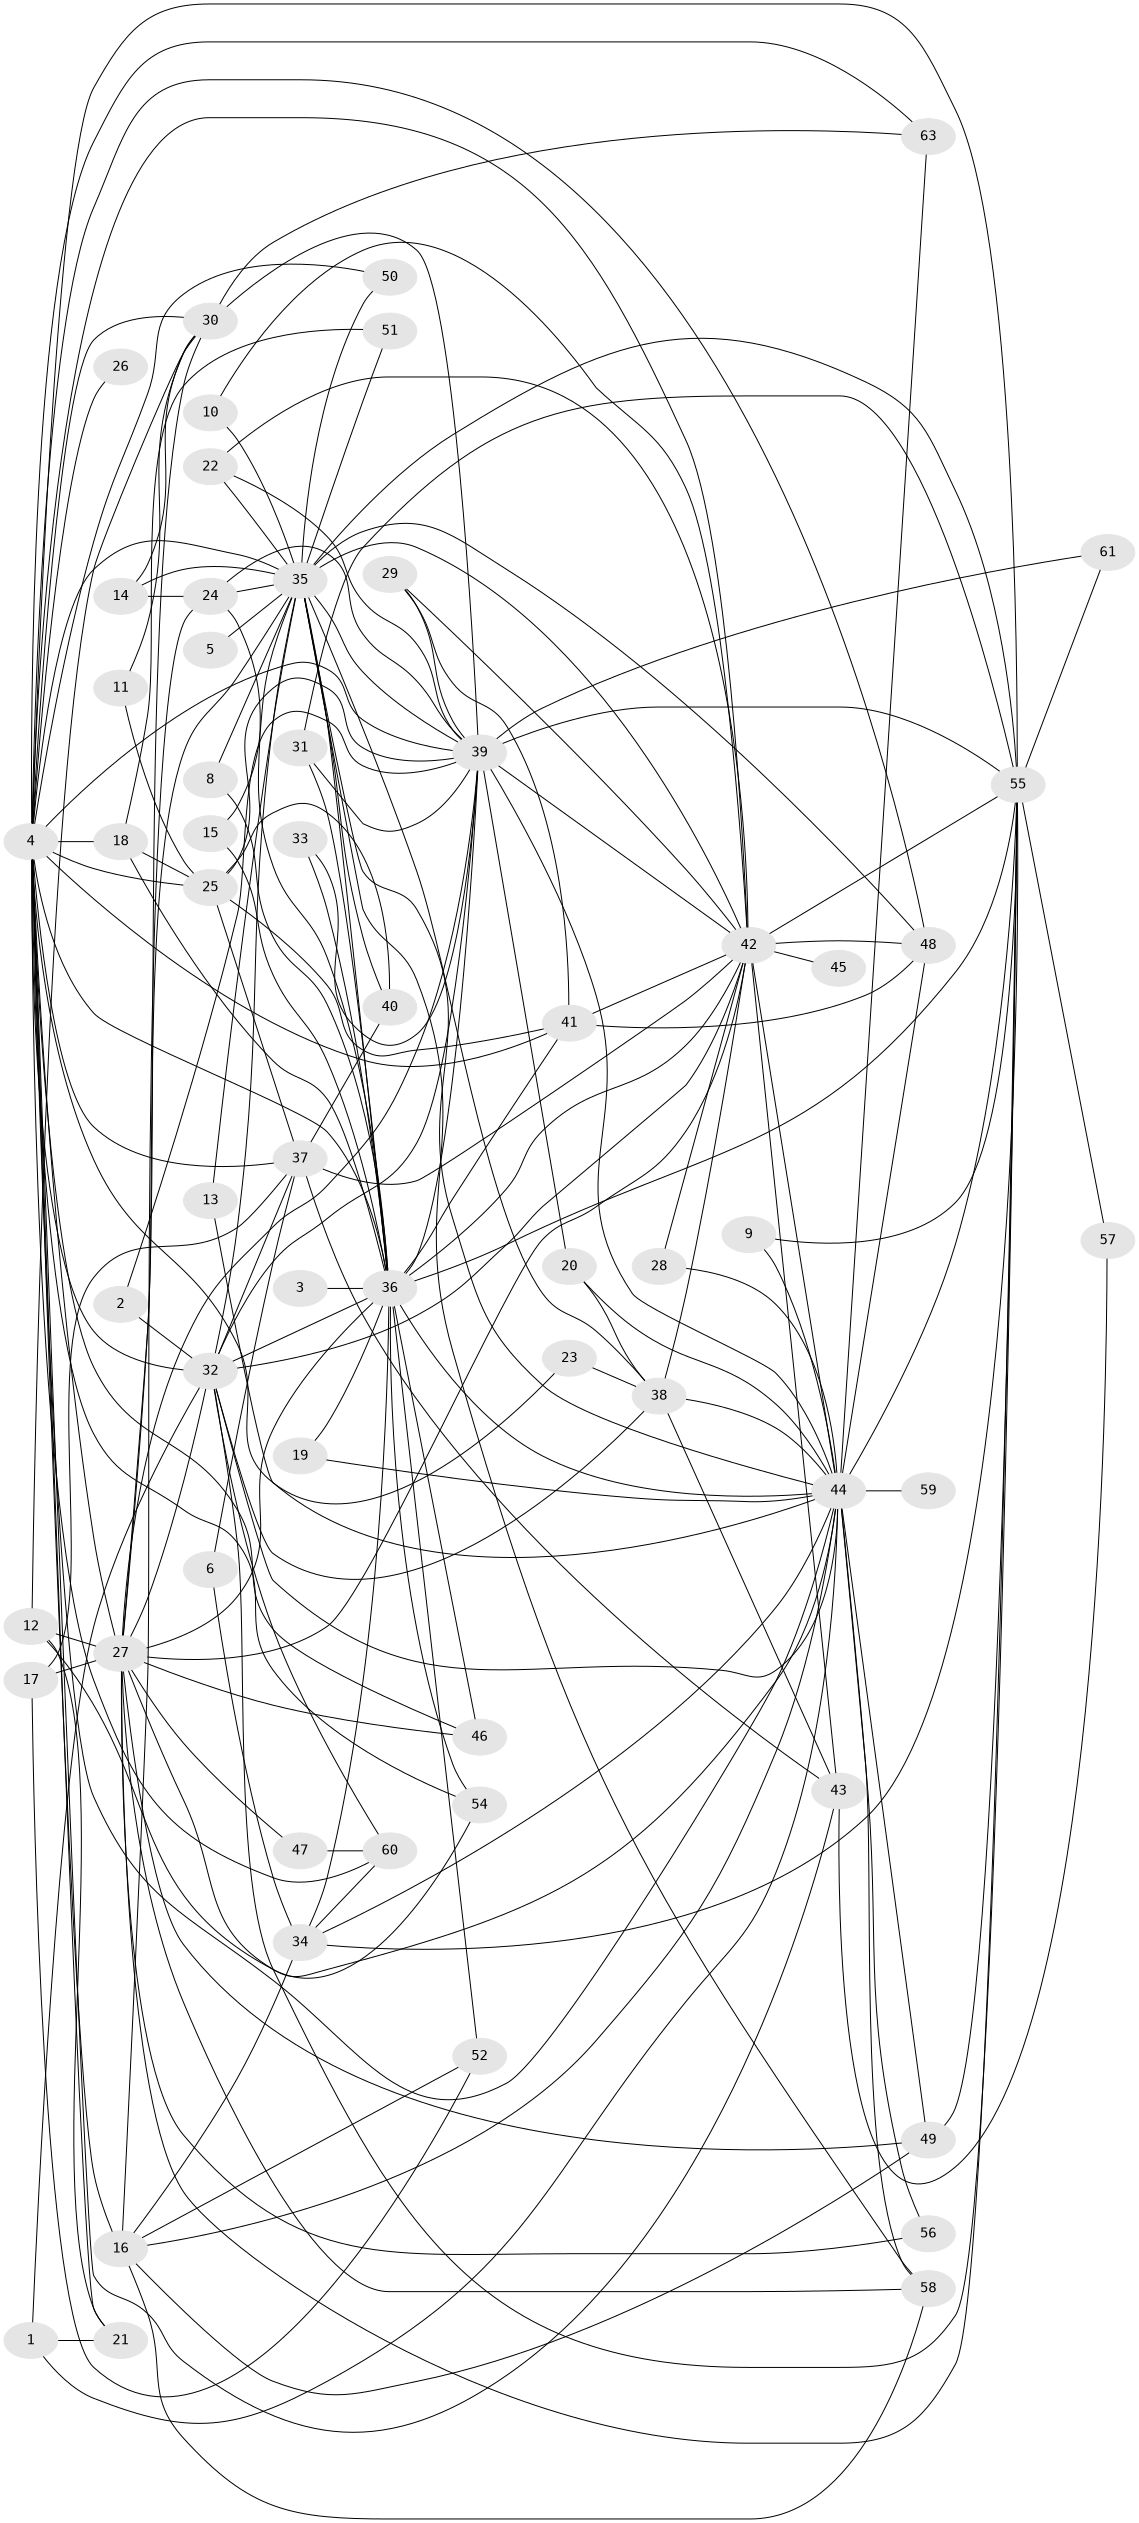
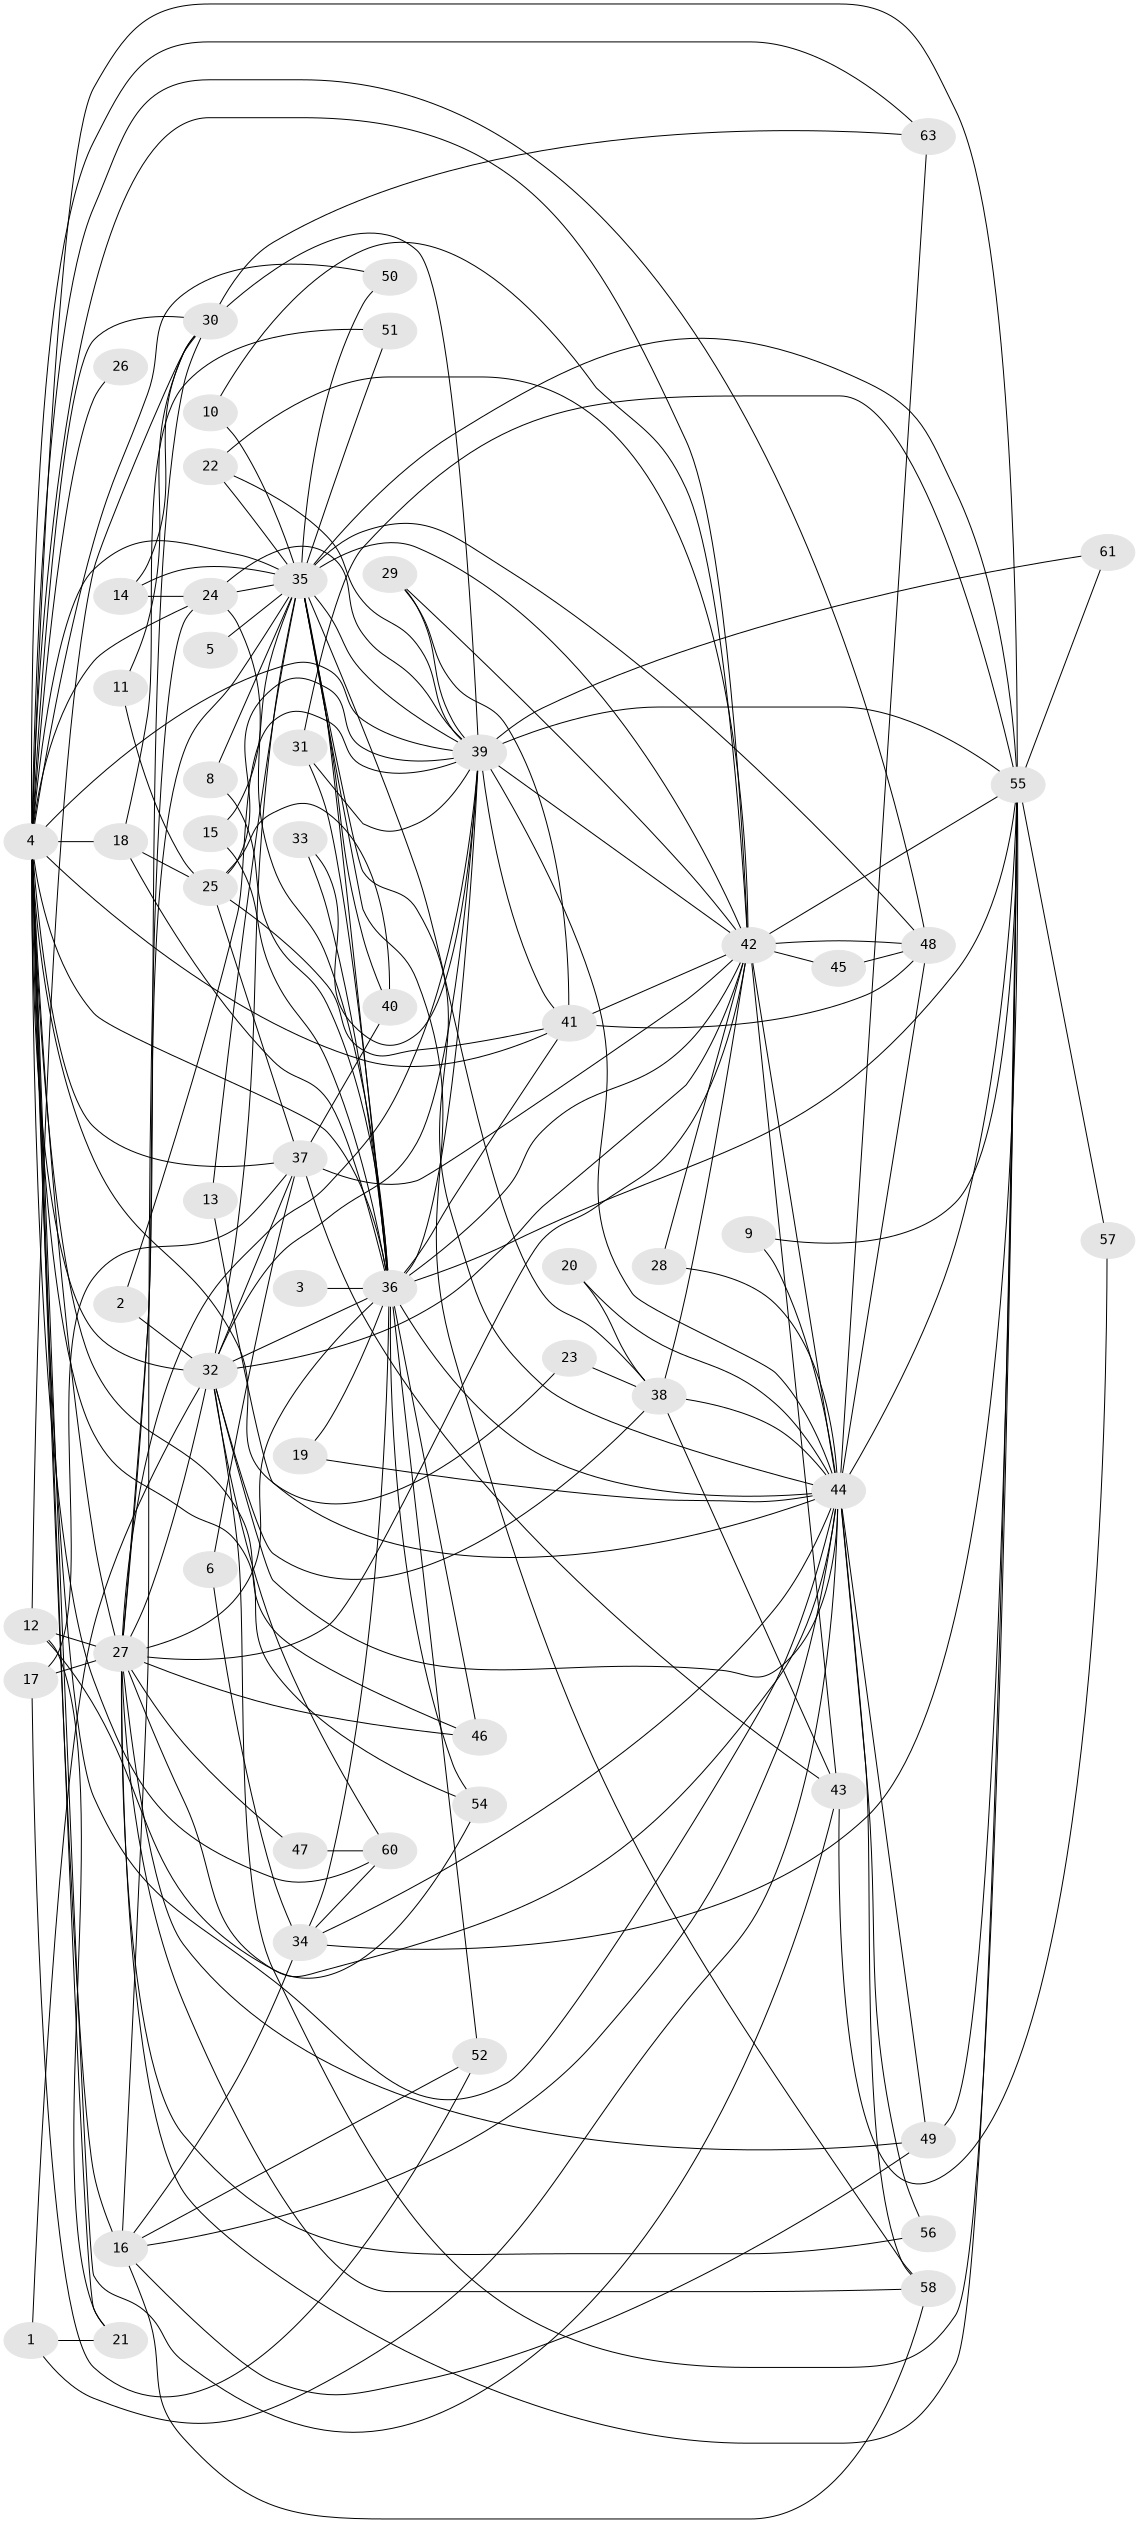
edge "4" -- "25": now "4" -- "24"
edge "48" -- "45": added
edge "39" -- "20": now "39" -- "41"
node "59": removed
